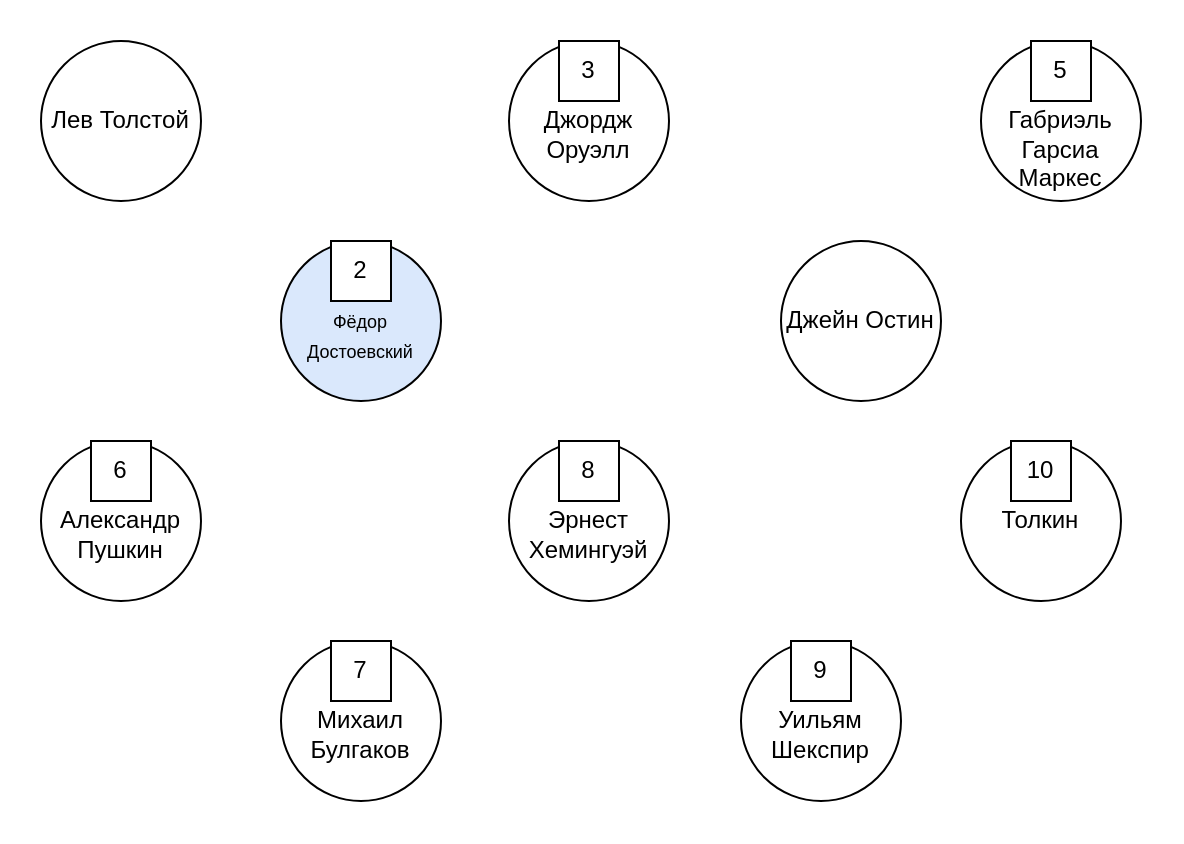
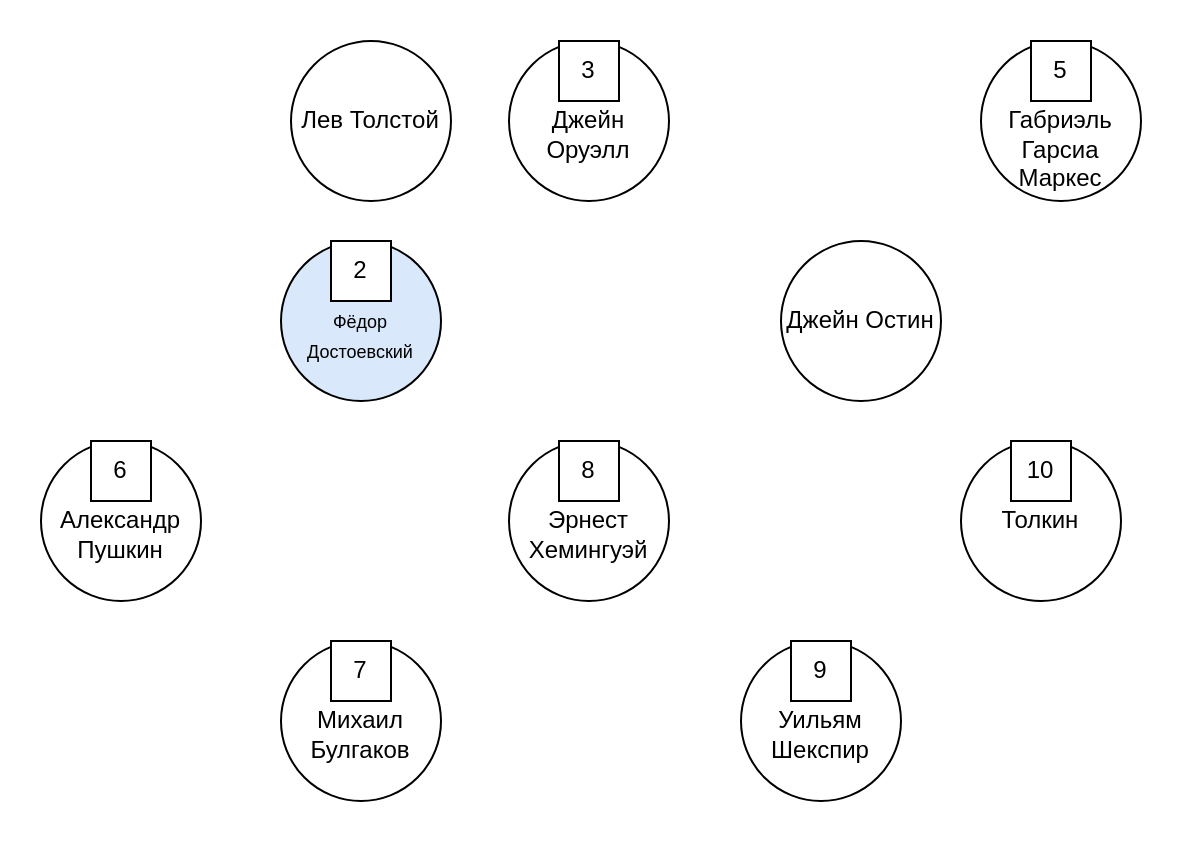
node "Лев Толстой": moved (121, 121) -> (371, 121)
node "Джордж Оруэлл": label "Джордж Оруэлл" -> "Джейн Оруэлл"
